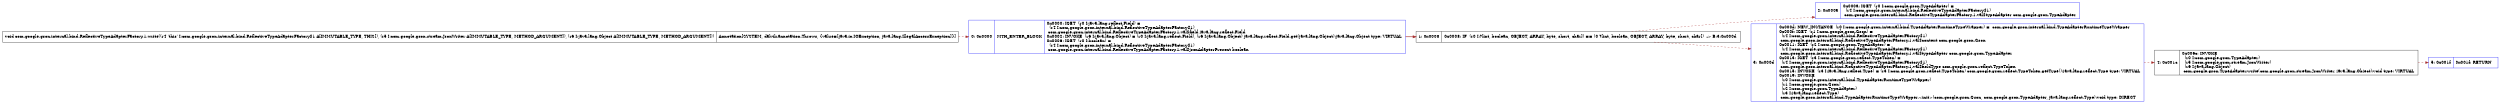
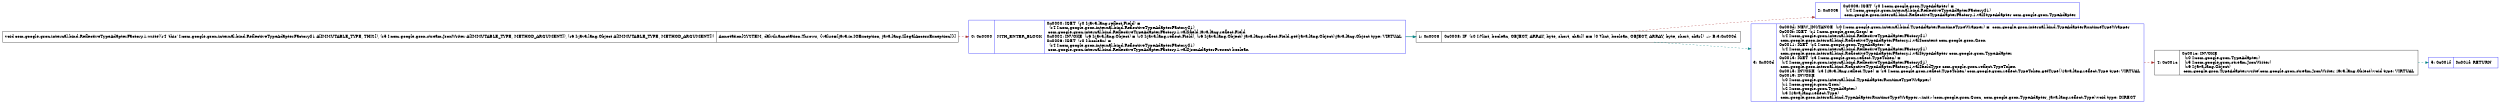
edge "0: 0x0000" -> "1: 0x0008": color brown -> teal
edge "1: 0x0008" -> "3: 0x000d": color brown -> teal
node "4: 0x001c": text "0x006c: INVOKE" -> "0x001c: INVOKE"
edge "4: 0x001c" -> "5: 0x001f": color brown -> teal
